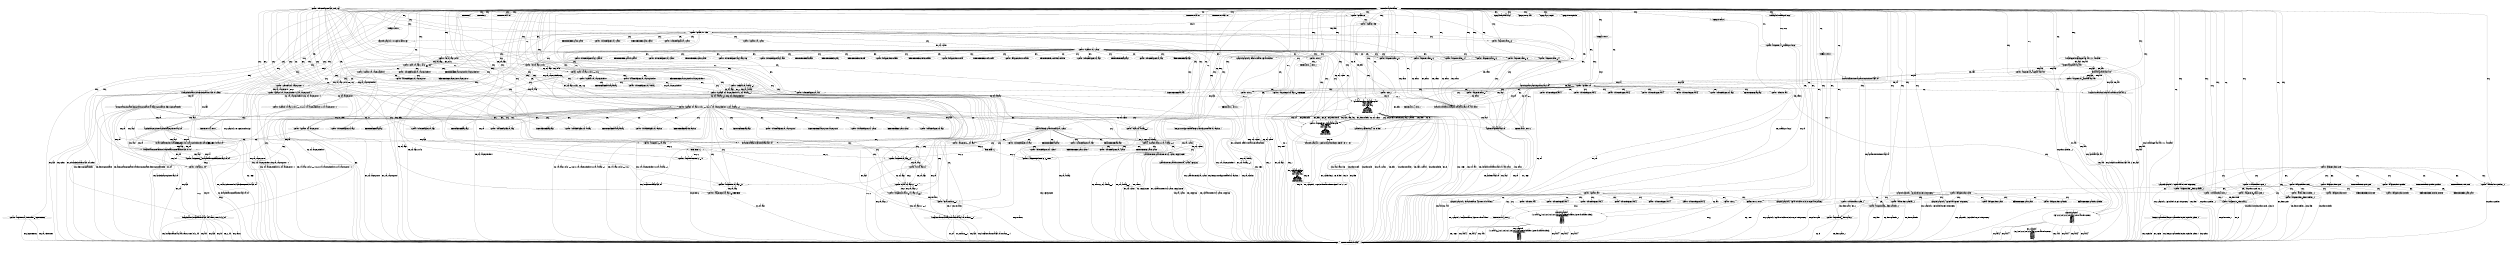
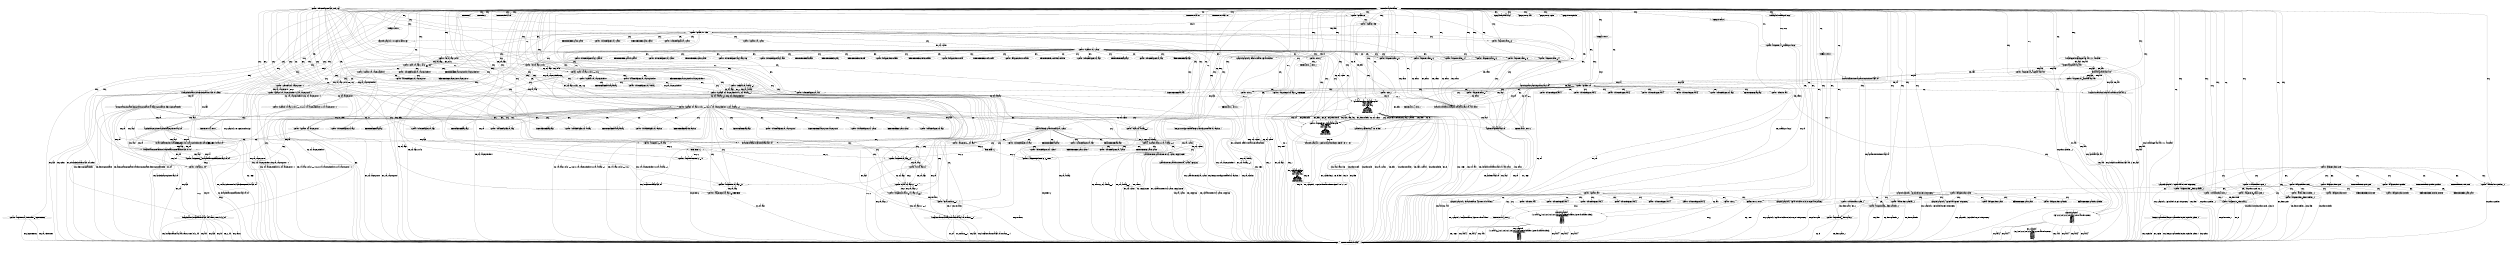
node "(IDENTIFIER,sta,if ( sta ))": label "(IDENTIFIER,sta,if ( sta ))" -> "(IDENTIFIER,elems,if ( sta ))"
node "(PARAM,alg u8 *req_ies)": label "(PARAM,alg u8 *req_ies)" -> "(PARAM,const u8 *req_ies)"
edge "(METHOD,hostapd_notif_assoc)" -> "(<operators>.assignmentAnd,sta->flags &= 0xFFFECFFF)": label "DDG: " -> "DDG: ie"
edge "(<operators>.assignmentAnd,BYTE1(v6) &= 0xFBu)" -> "(METHOD_RETURN,int __cdecl)": label "DDG: WPA_ASSOC_FT" -> "DDG: BYTE1(v6)"
